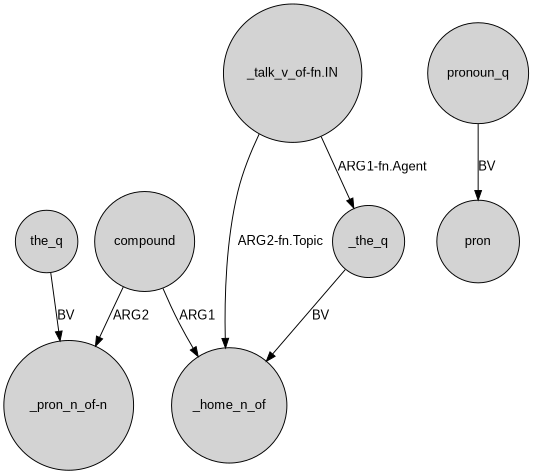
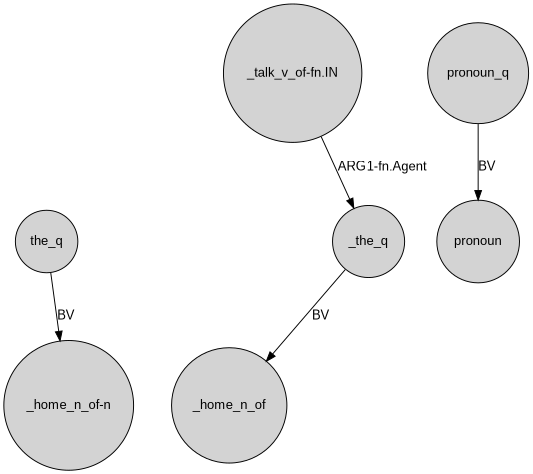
edge "_talk_v_of-fn.IN" -> "_home_n_of": removed, label "ARG2-fn.Topic"
node "compound": removed
node "pron": label "pron" -> "pronoun"
node "_pron_n_of-n": label "_pron_n_of-n" -> "_home_n_of-n"
